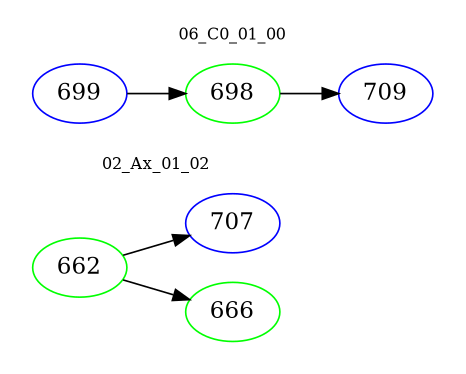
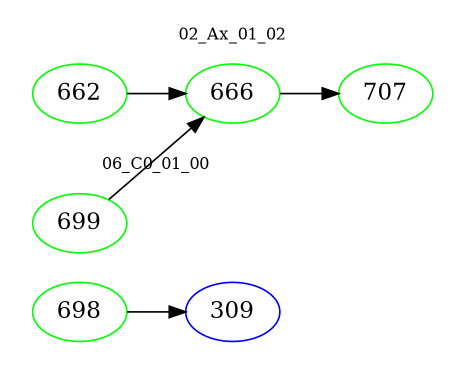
node "699": color blue -> green
edge "699" -> "698": now "699" -> "666"
node "709": label "709" -> "309"
node "707": color blue -> green
edge "662" -> "707": now "666" -> "707"
